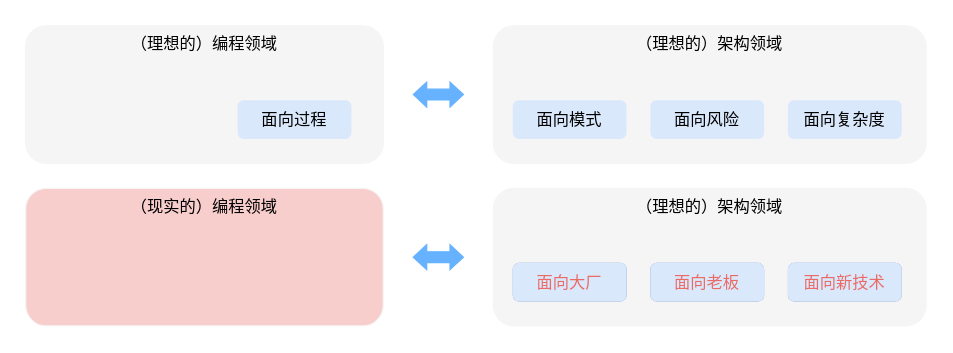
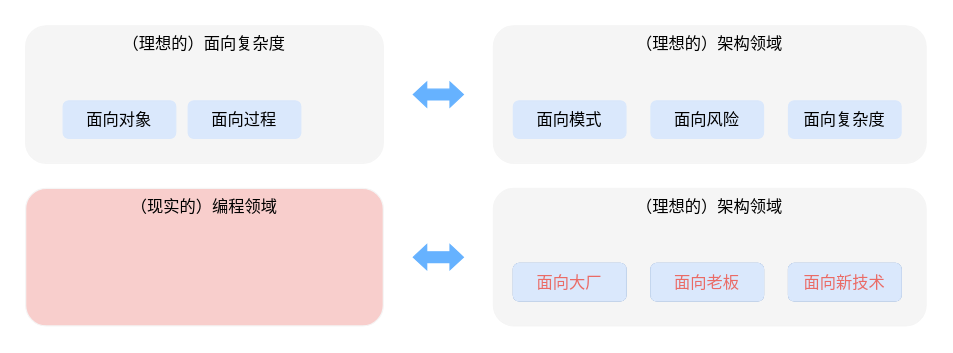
node "（理想的）编程领域": label "（理想的）编程领域" -> "（理想的）面向复杂度"
node "面向对象": added
node "面向过程": moved (294, 119) -> (244, 119)
